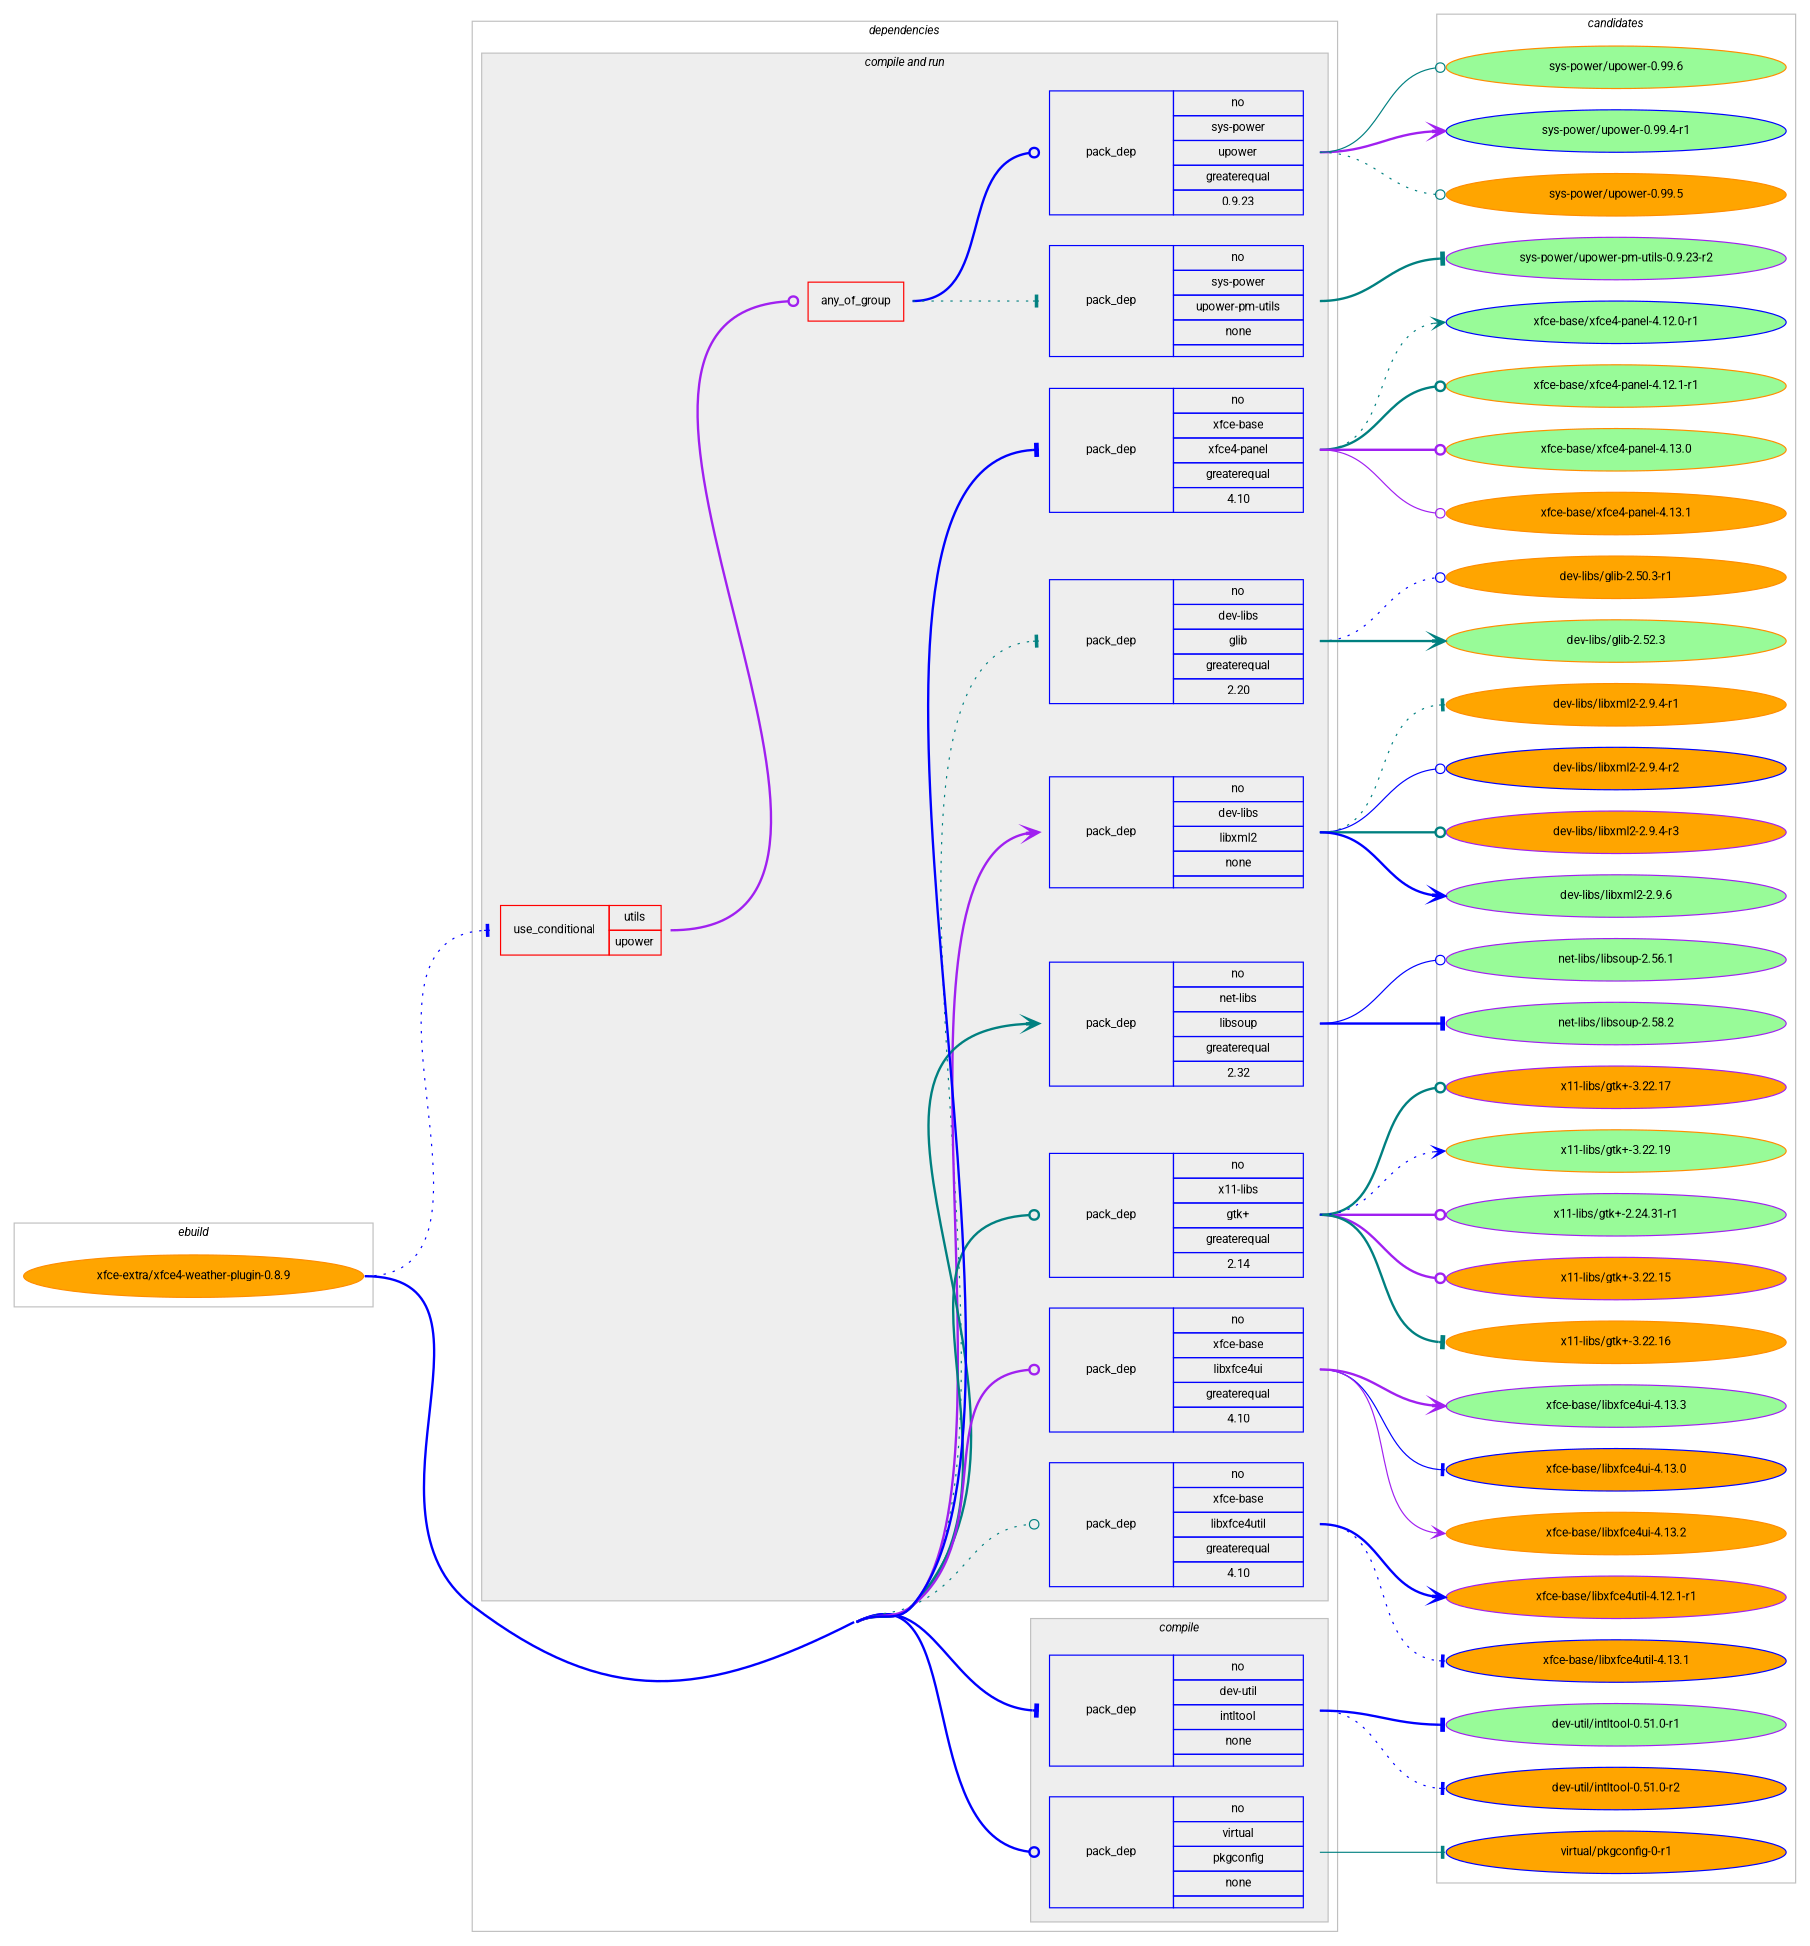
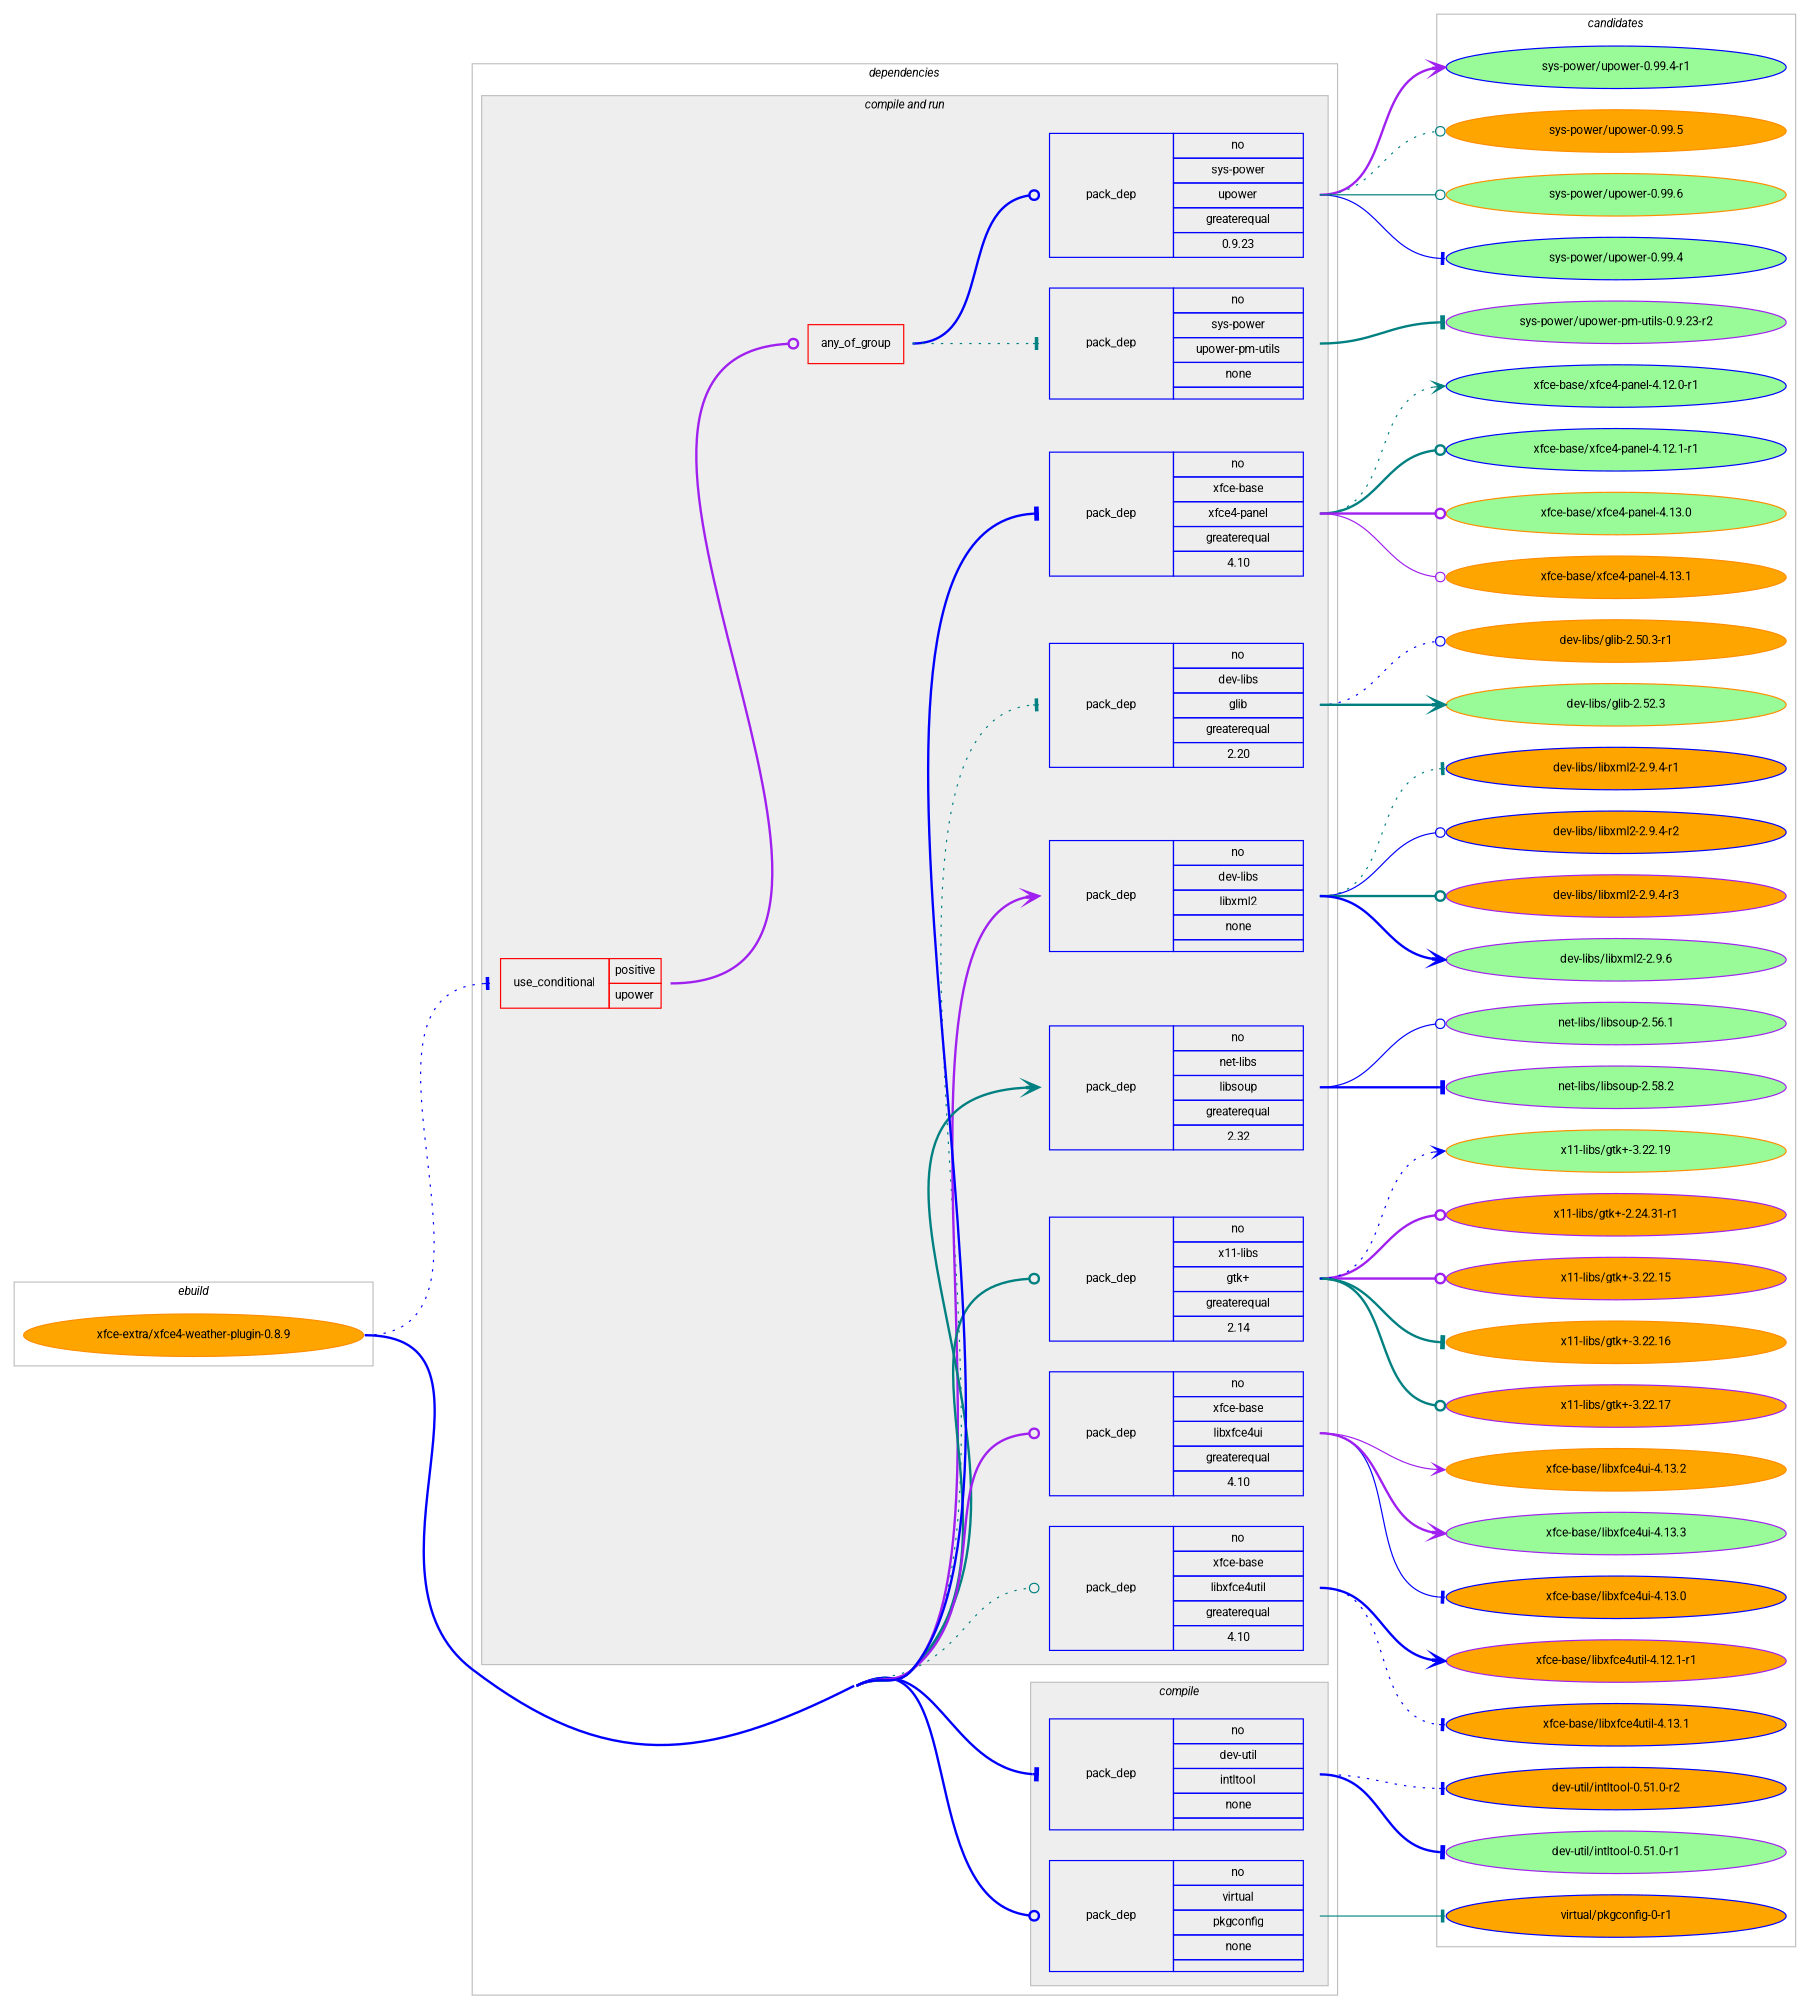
node "sys-power/upower-0.99.4": added
node "xfce-base/xfce4-panel-4.12.1-r1": color darkorange -> blue
node "dev-libs/libxml2-2.9.4-r1": color darkorange -> blue
node "use_conditional": text "utils" -> "positive"
node "x11-libs/gtk+-2.24.31-r1": fillcolor palegreen -> orange
